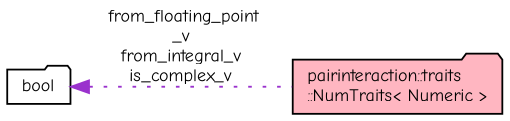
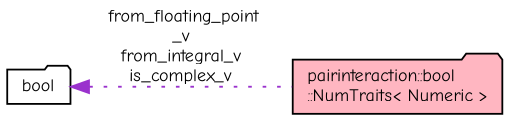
node "pairinteraction::traits ::NumTraits< Numeric >": label "pairinteraction::traits ::NumTraits< Numeric >" -> "pairinteraction::bool ::NumTraits< Numeric >"
